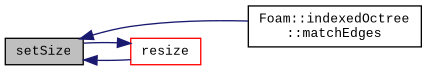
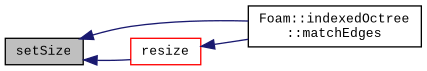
edge "setSize" -> "resize": now "Foam::indexedOctree ::matchEdges" -> "resize"
